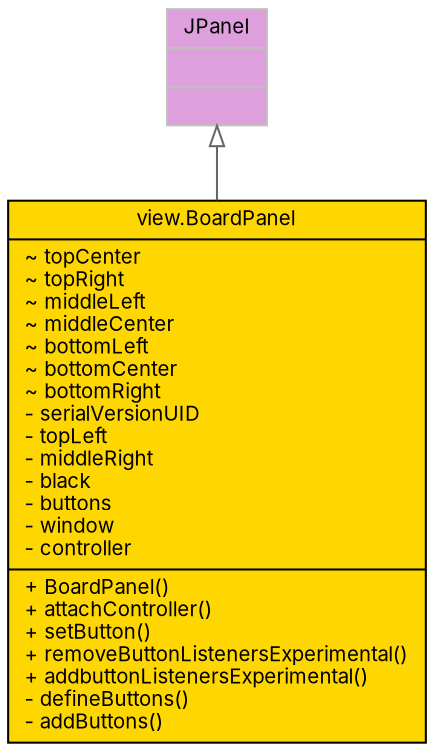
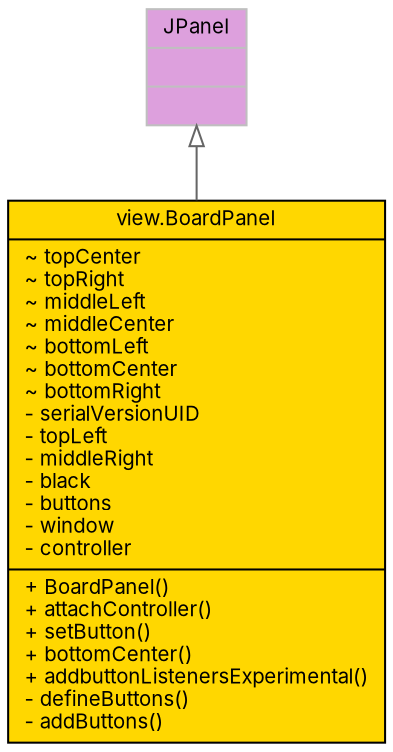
node "view.BoardPanel": text "+ removeButtonListenersExperimental()" -> "+ bottomCenter()"
